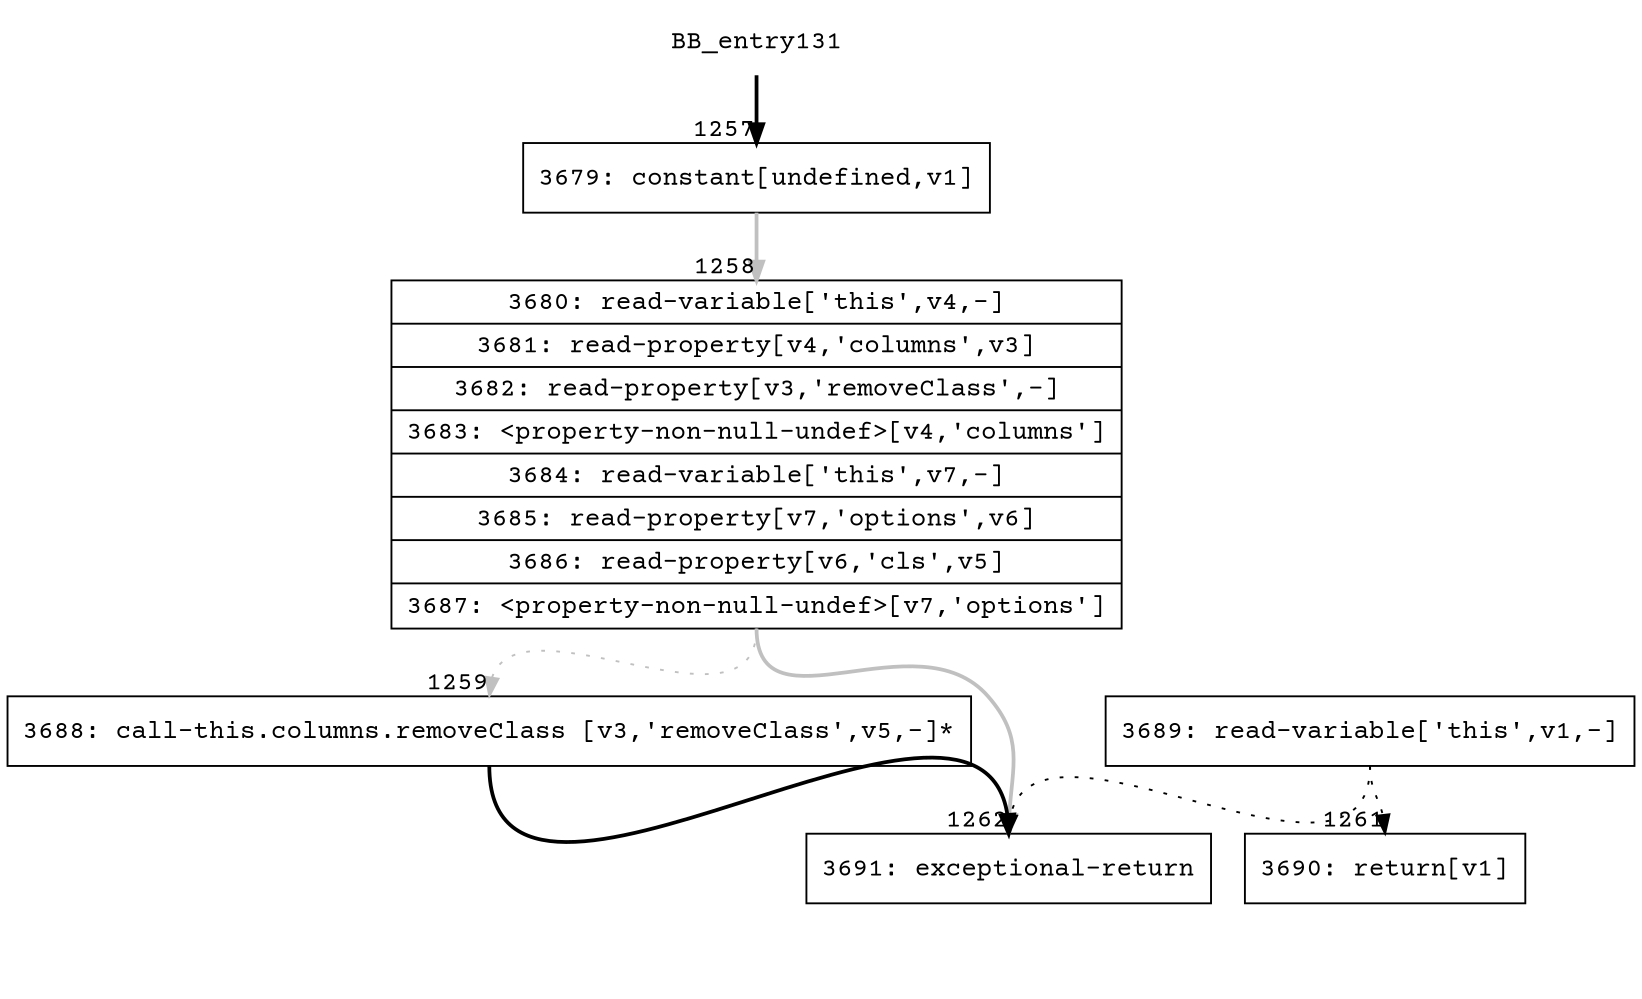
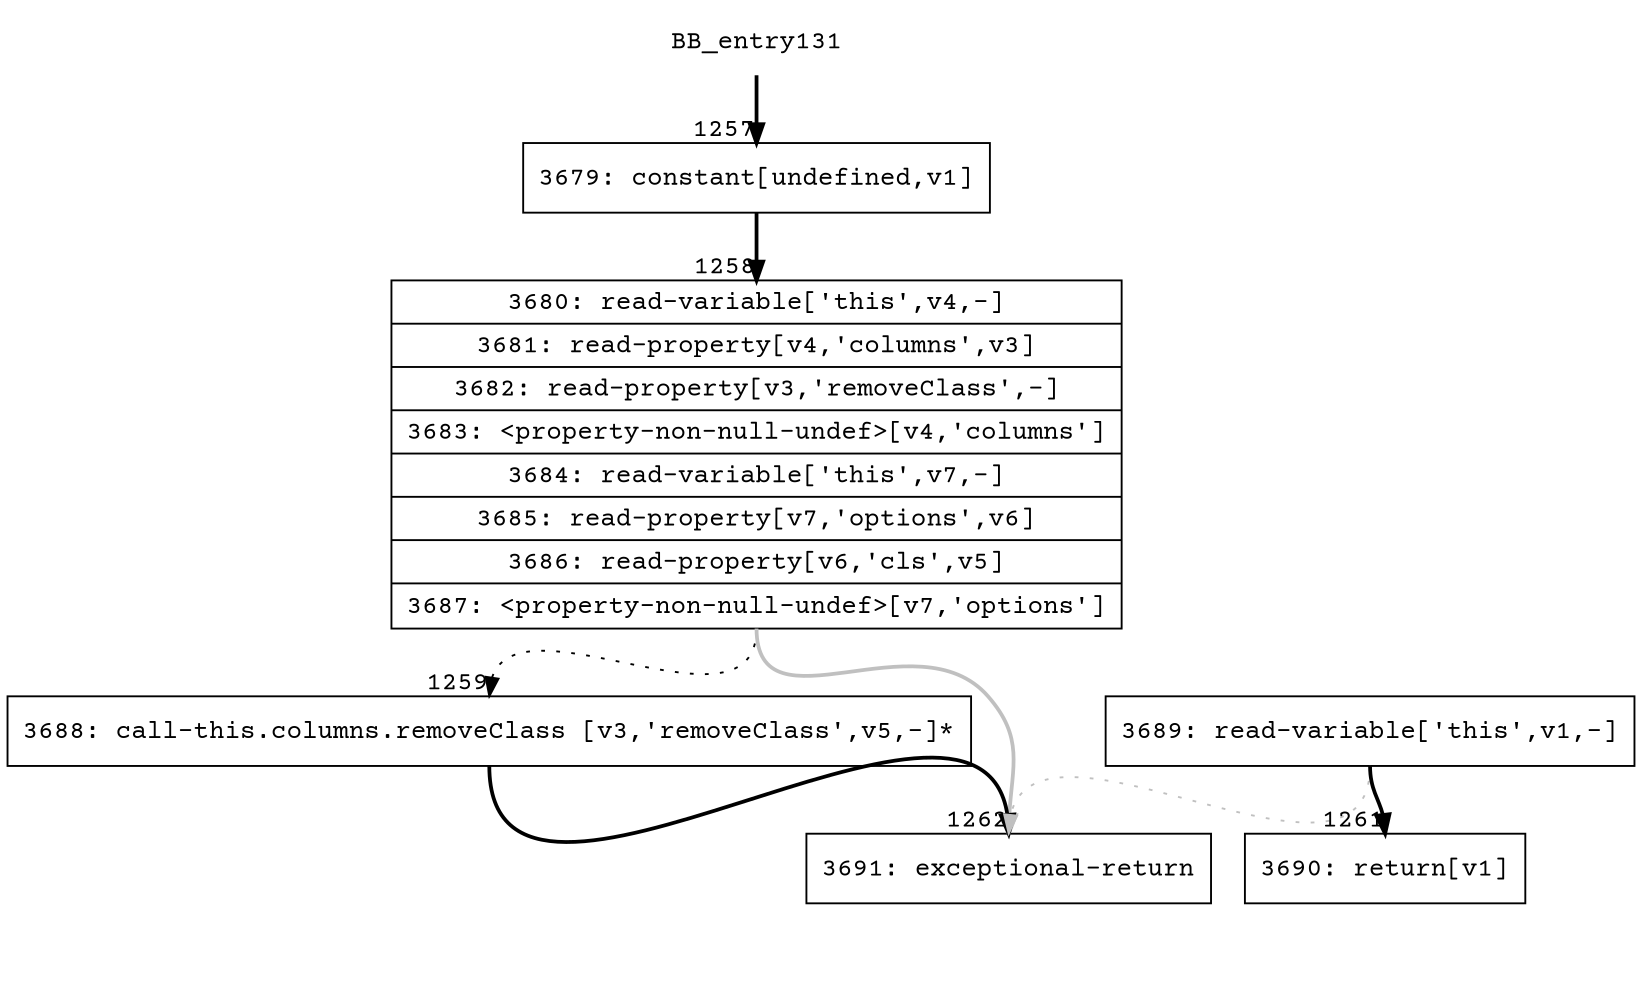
edge "3679: constant[undefined,v1]" -> "3680: read-variable['this',v4,-]": color gray -> black
edge "3680: read-variable['this',v4,-]" -> "3688: call-this.columns.removeClass [v3,'removeClass',v5,-]*": color gray -> black
edge "3689: read-variable['this',v1,-]" -> "3690: return[v1]": style dotted -> bold
edge "3689: read-variable['this',v1,-]" -> "3691: exceptional-return": color black -> gray
